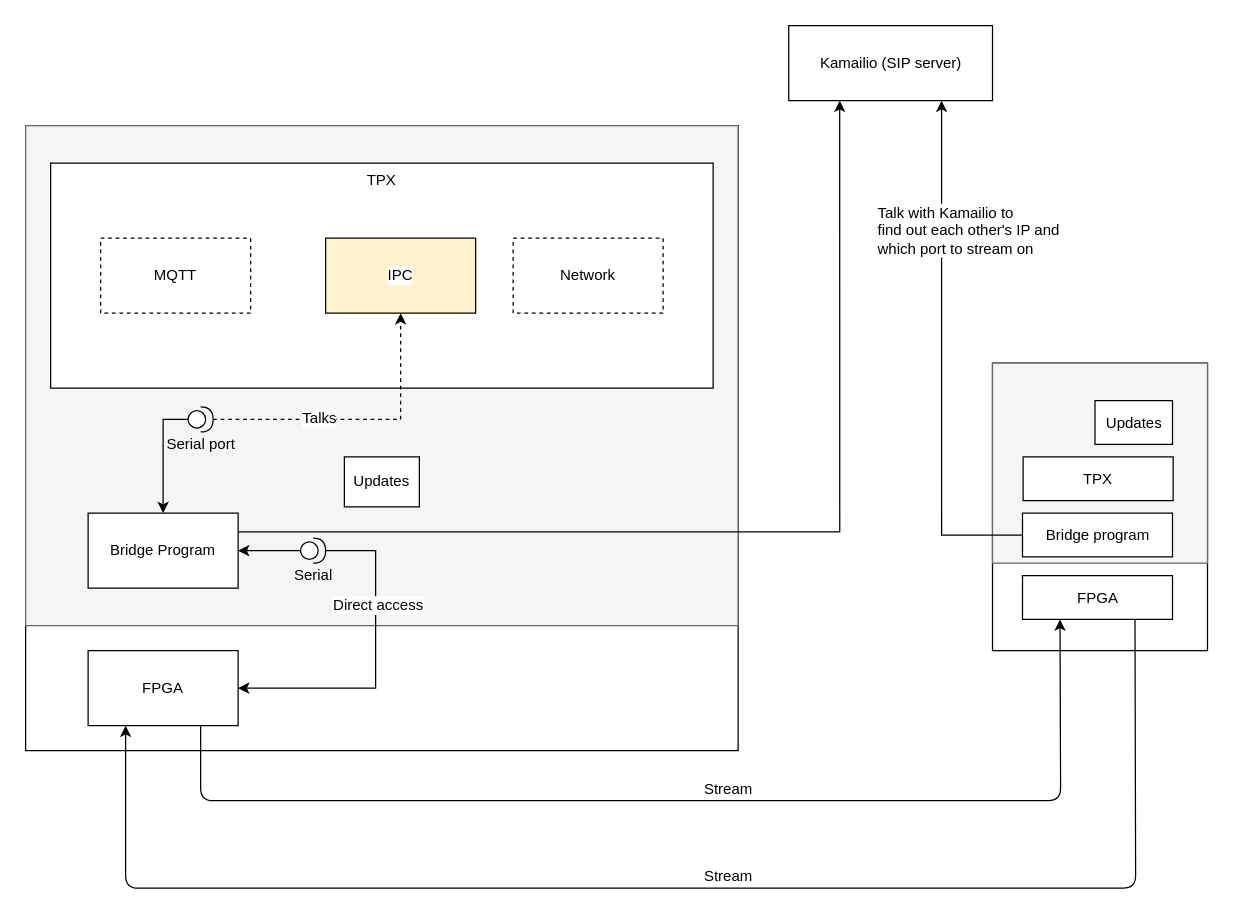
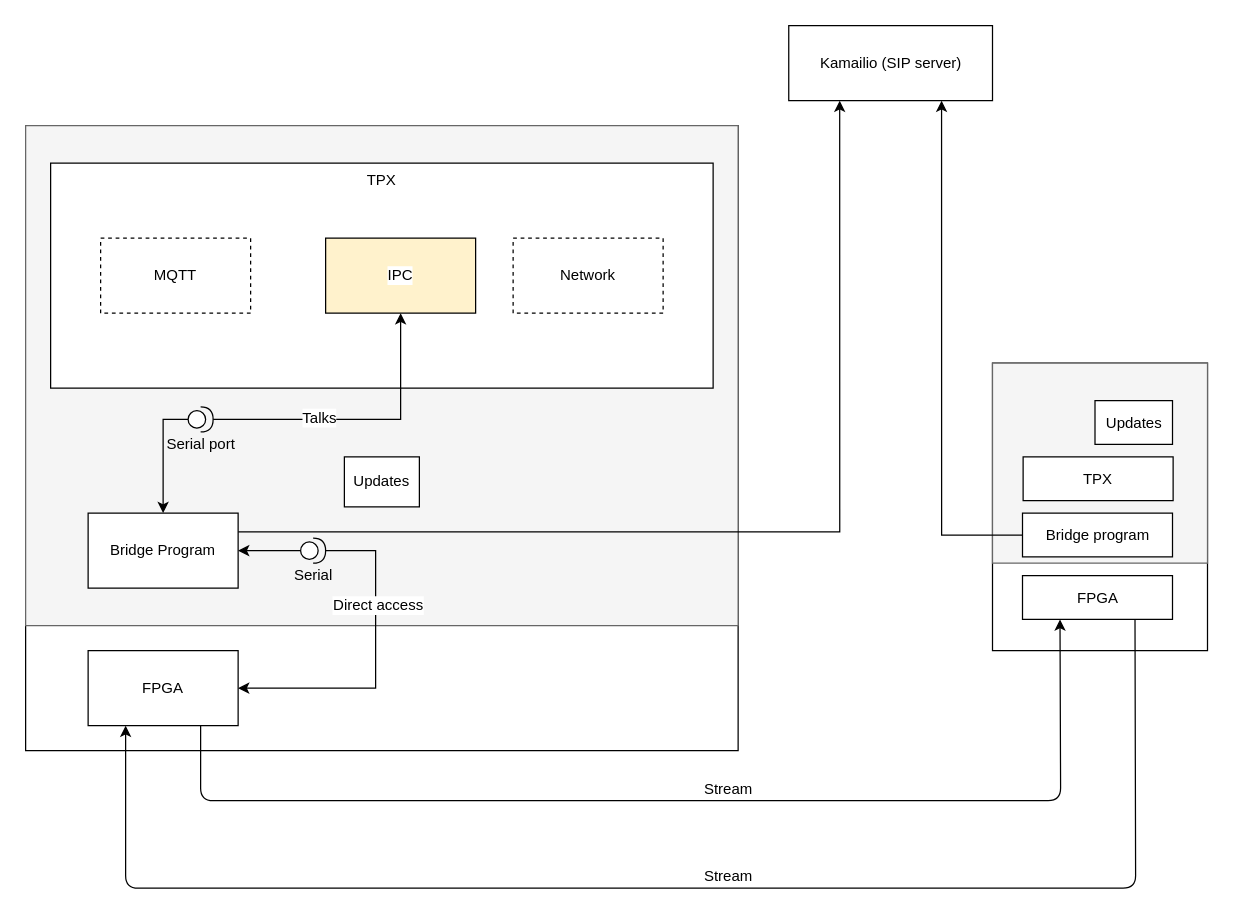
node "Talk with Kamailio to find out each other's IP and which port to stream on": removed
edge "Serial port" -> "IPC": style dashed -> solid
